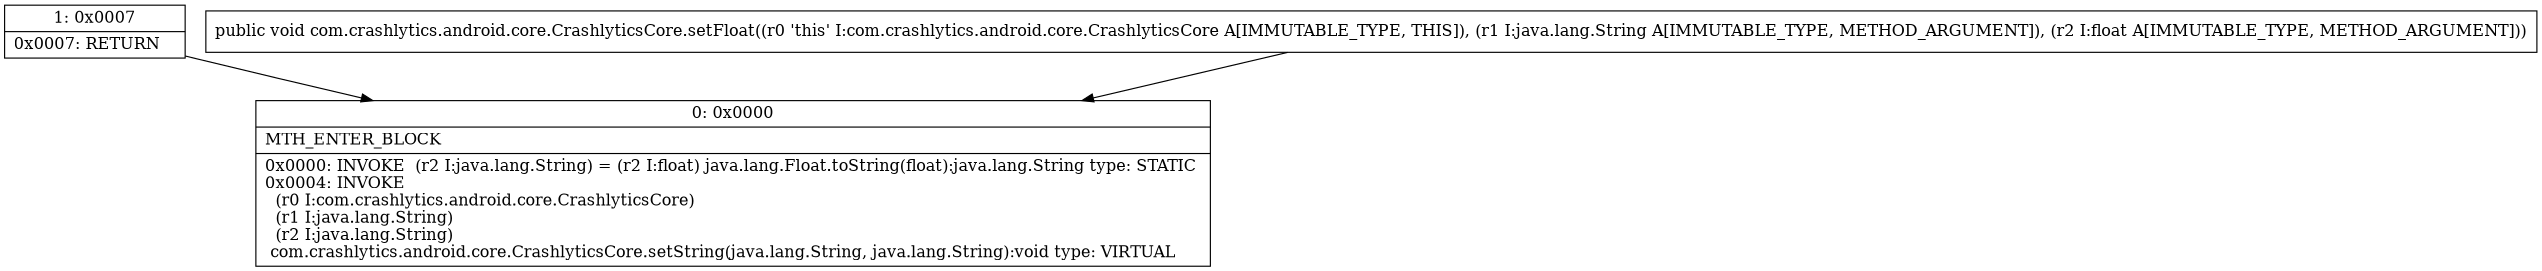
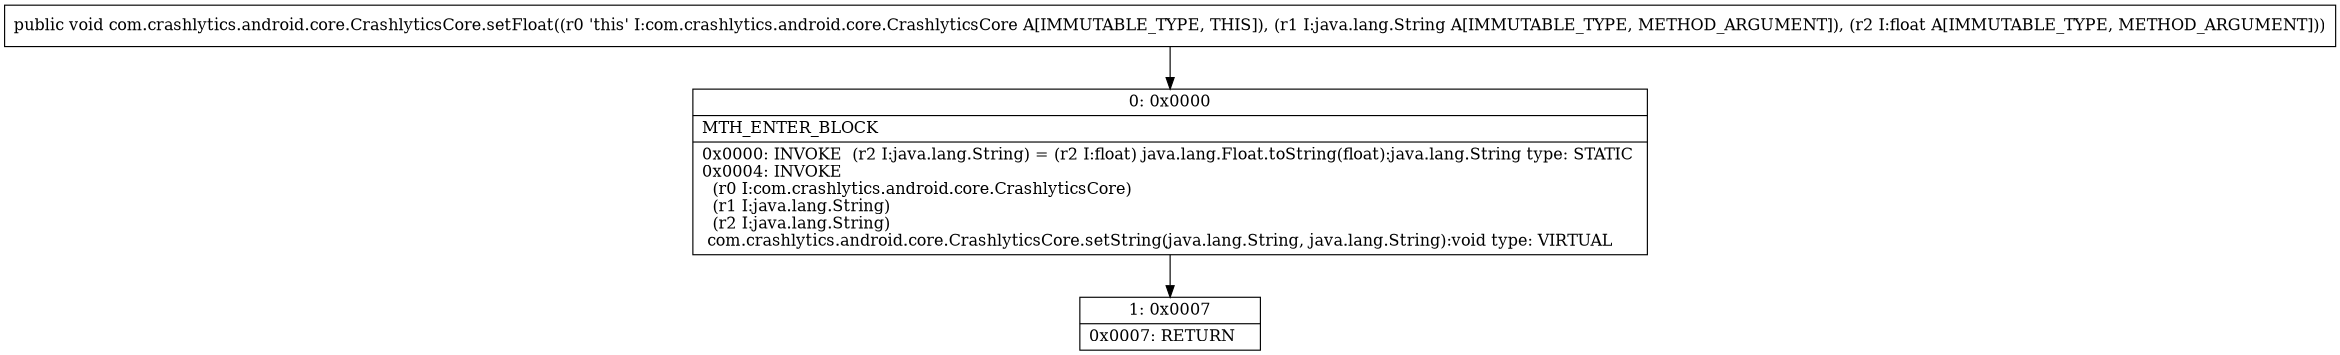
edge "1: 0x0007" -> "0: 0x0000": reversed
